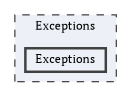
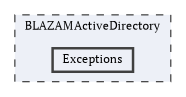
cluster "Exceptions": label "Exceptions" -> "BLAZAMActiveDirectory"
